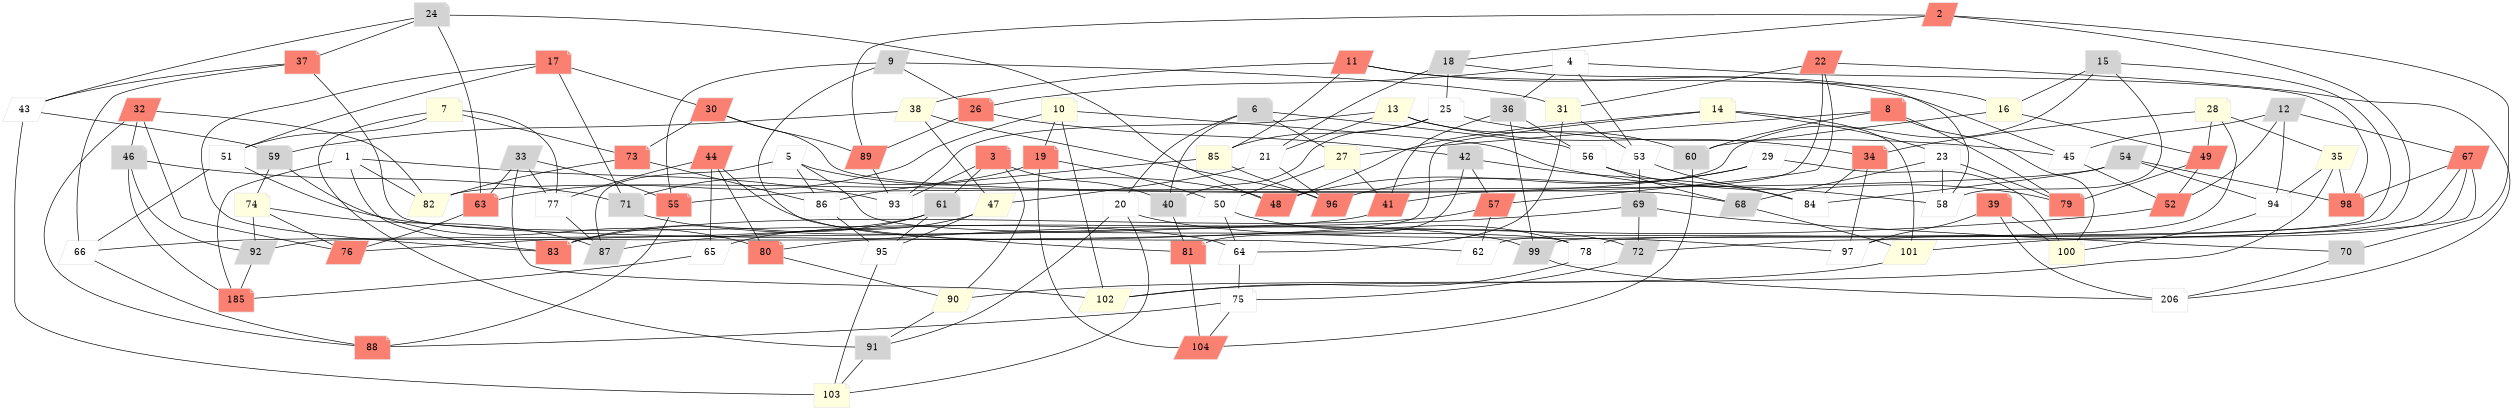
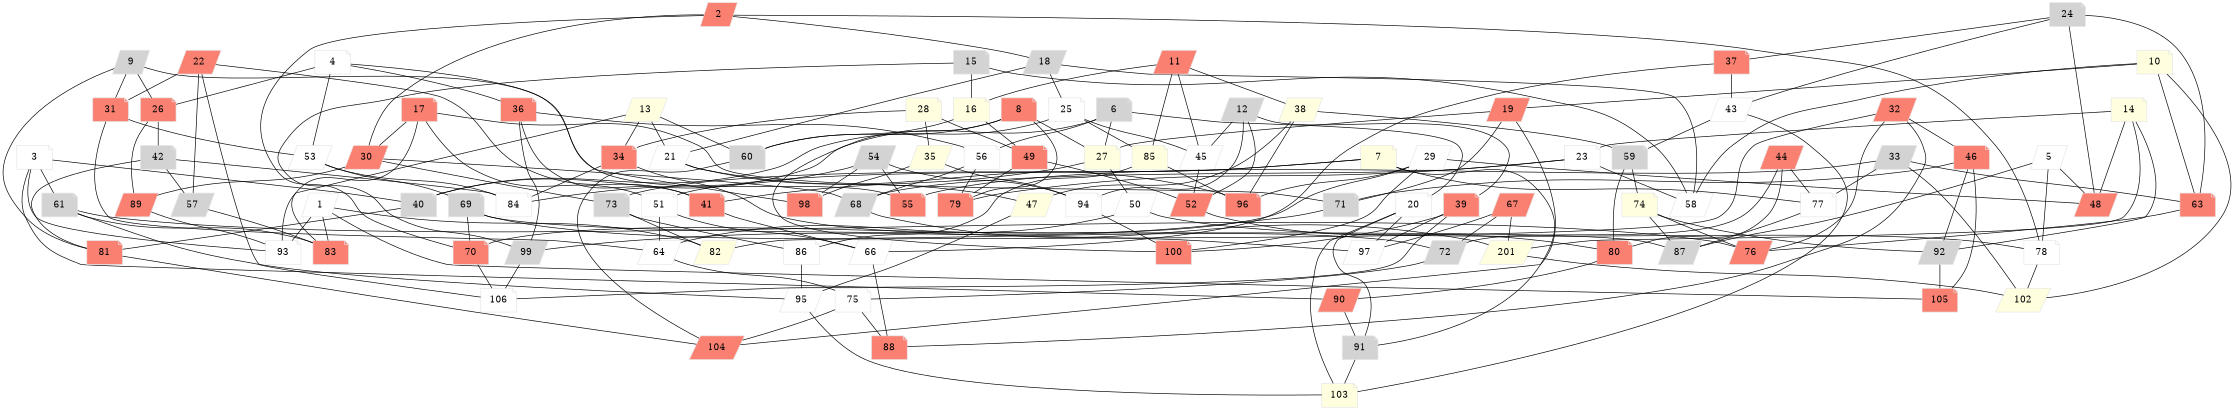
edge "2" -- "89": now "2" -- "30"
node "36": fillcolor lightgrey -> salmon
node "31": fillcolor lightyellow -> salmon
edge "12" -- "67": now "12" -- "39"
node "46": fillcolor lightgrey -> salmon
node "73": fillcolor salmon -> lightgrey
node "3": fillcolor salmon -> white
node "19": shape note -> parallelogram
node "49": shape parallelogram -> note
edge "19" -- "50": now "19" -- "27"
edge "5" -- "86": removed
edge "67" -- "98": removed
edge "15" -- "82": removed
node "96": shape parallelogram -> note
node "41": shape parallelogram -> note
node "57": fillcolor salmon -> lightgrey
edge "29" -- "70": added
node "65": removed
node "62": removed
node "101": label "101" -> "201"
node "100": fillcolor lightyellow -> salmon
node "70": fillcolor lightgrey -> salmon
edge "35" -- "90": removed
node "185": label "185" -> "105"
node "90": fillcolor lightyellow -> salmon
node "206": label "206" -> "106"
edge "55" -- "88": removed
